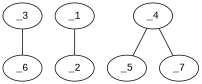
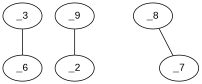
node "_1": label "_1" -> "_9"
node "_4": label "_4" -> "_8"
node "_5": removed
